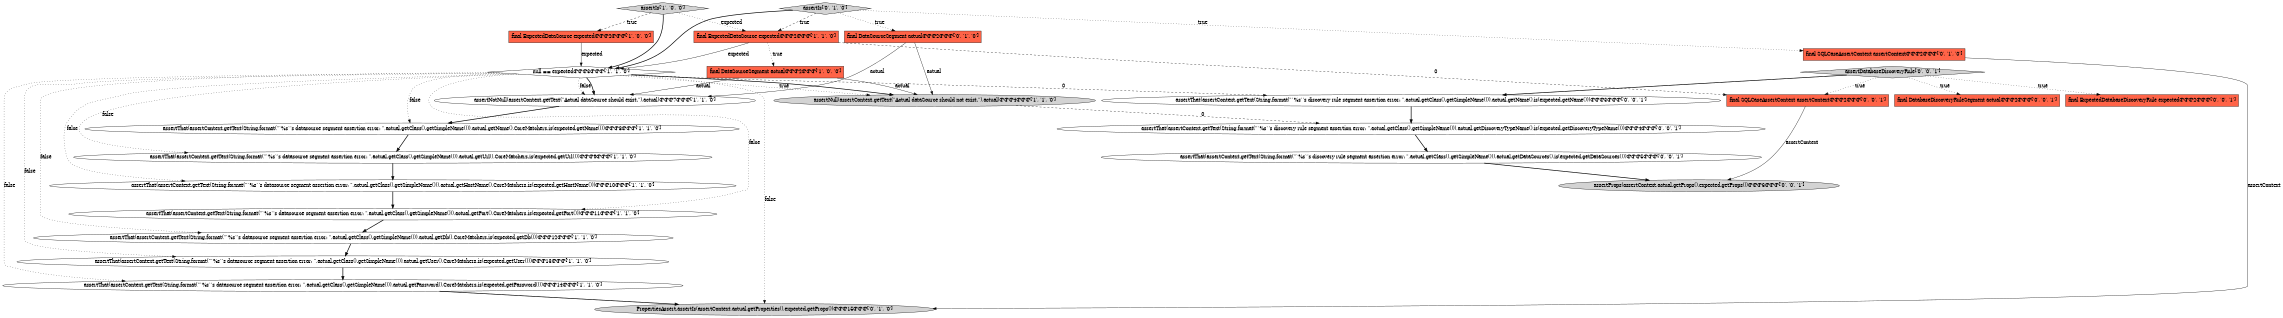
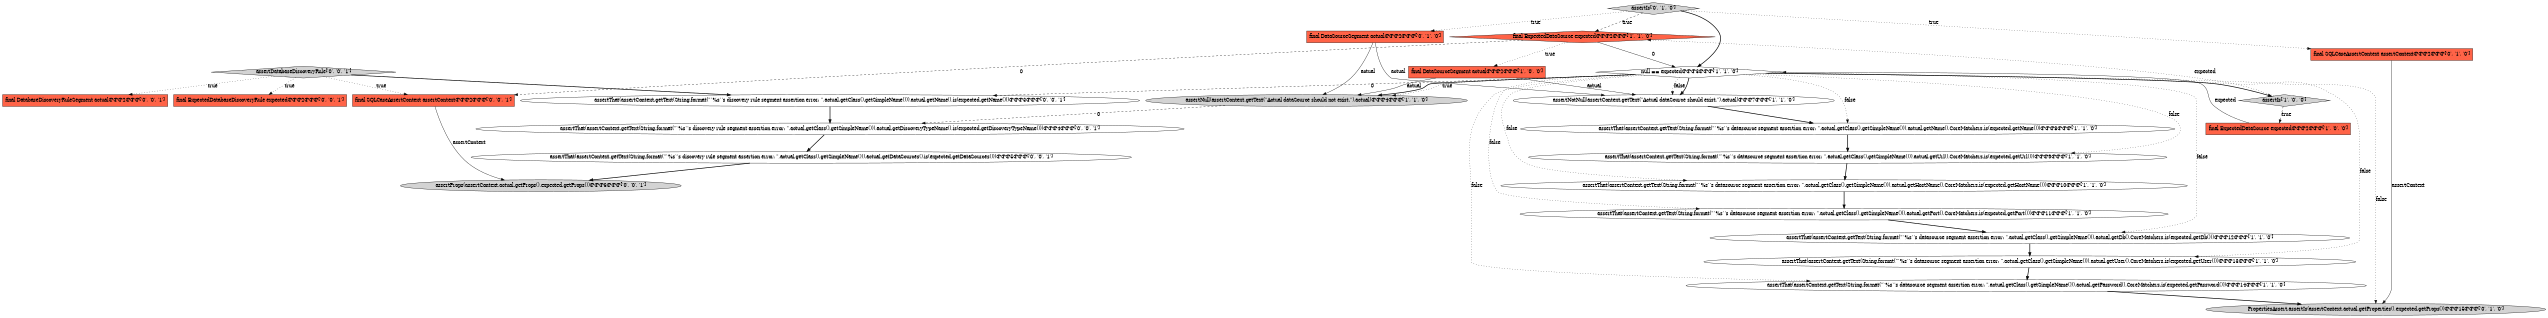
node "final ExpectedDataSource expected@@@2@@@['1', '1', '0']": shape box -> diamond
edge "assertIs['1', '0', '0']" -> "null == expected@@@3@@@['1', '1', '0']": reversed
edge "final ExpectedDataSource expected@@@2@@@['1', '1', '0']" -> "null == expected@@@3@@@['1', '1', '0']": label "expected" -> "0"
